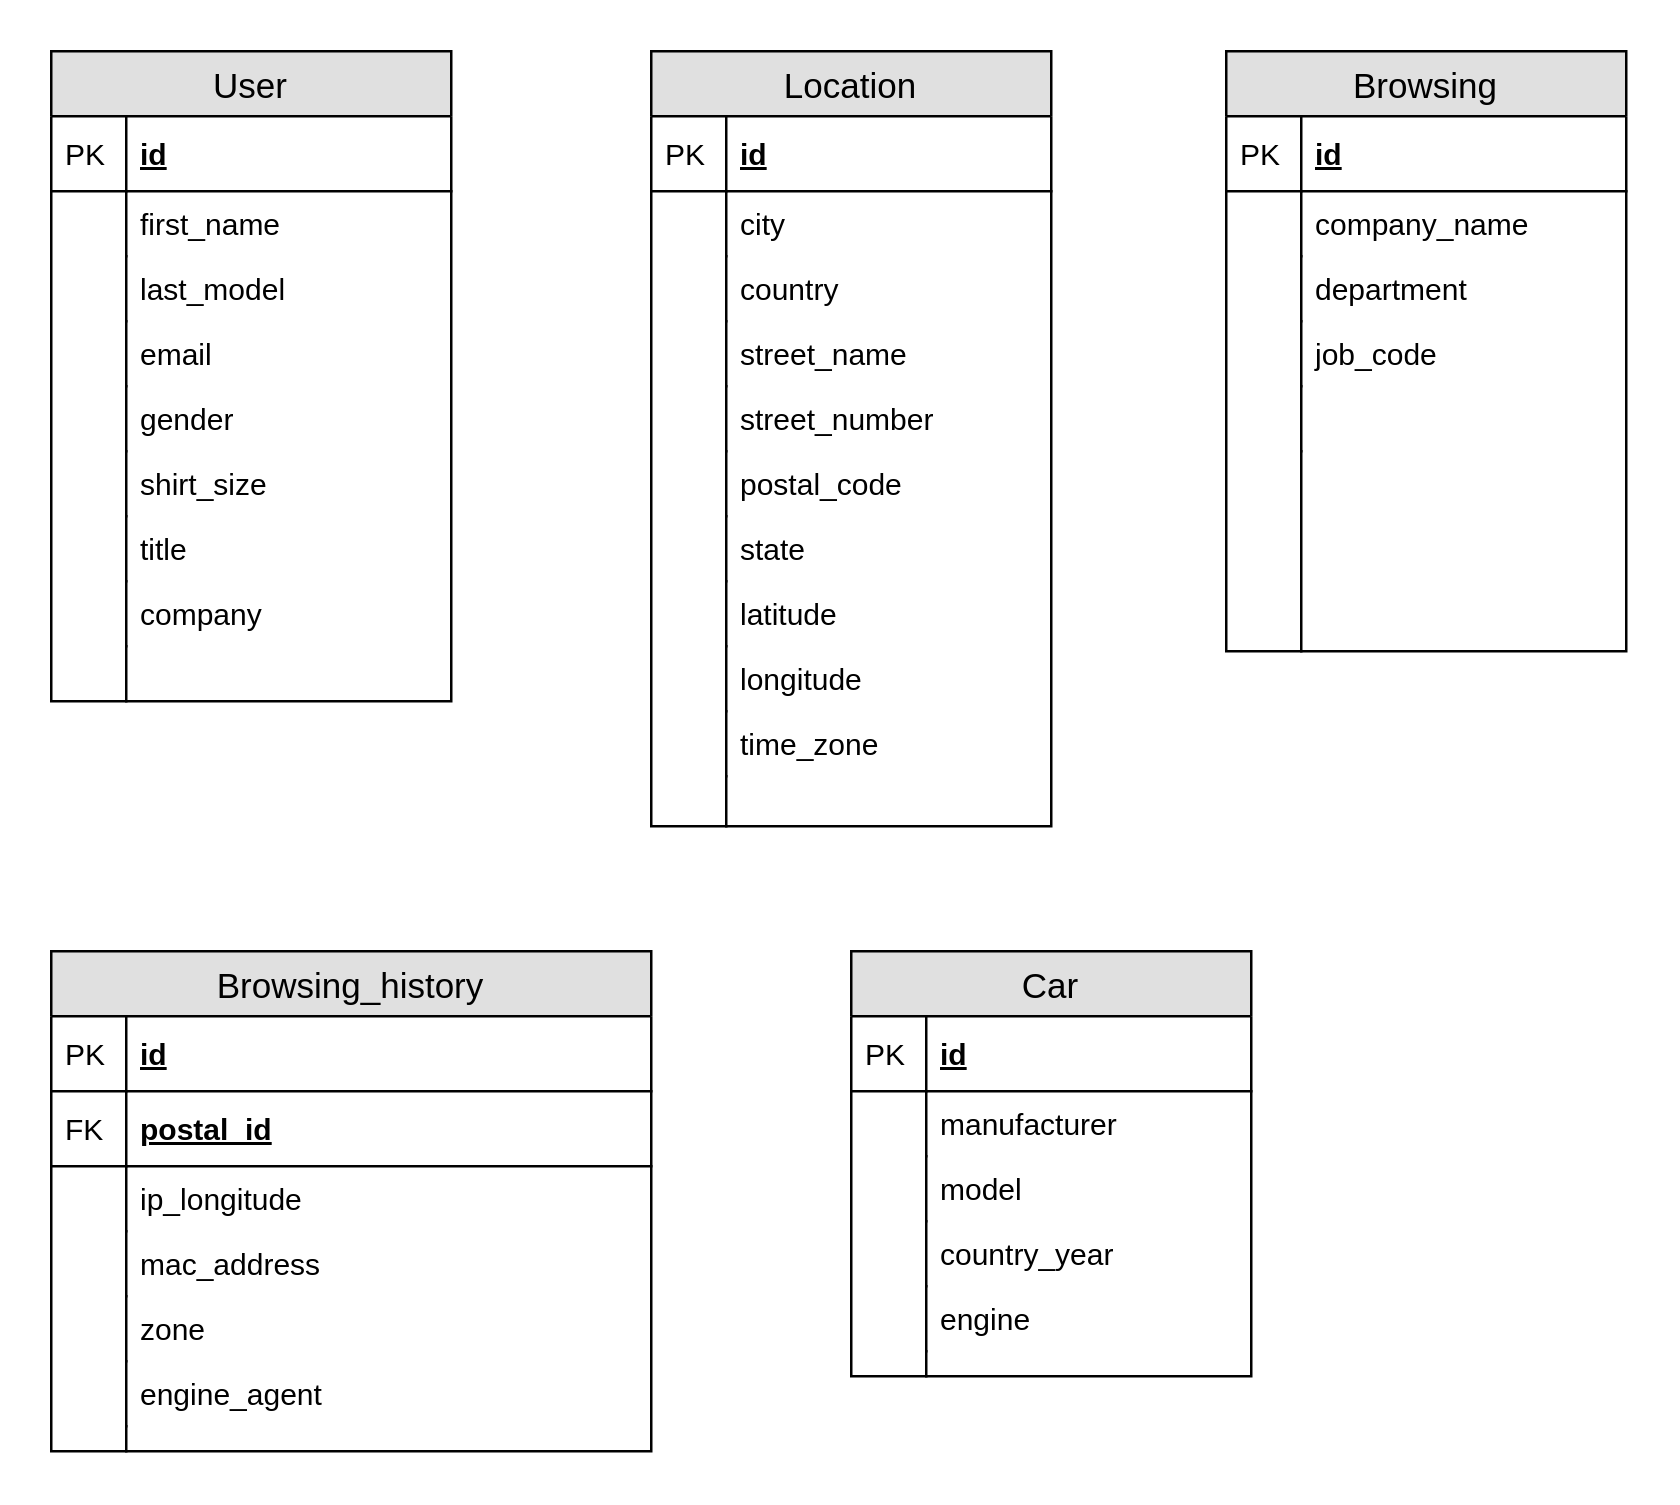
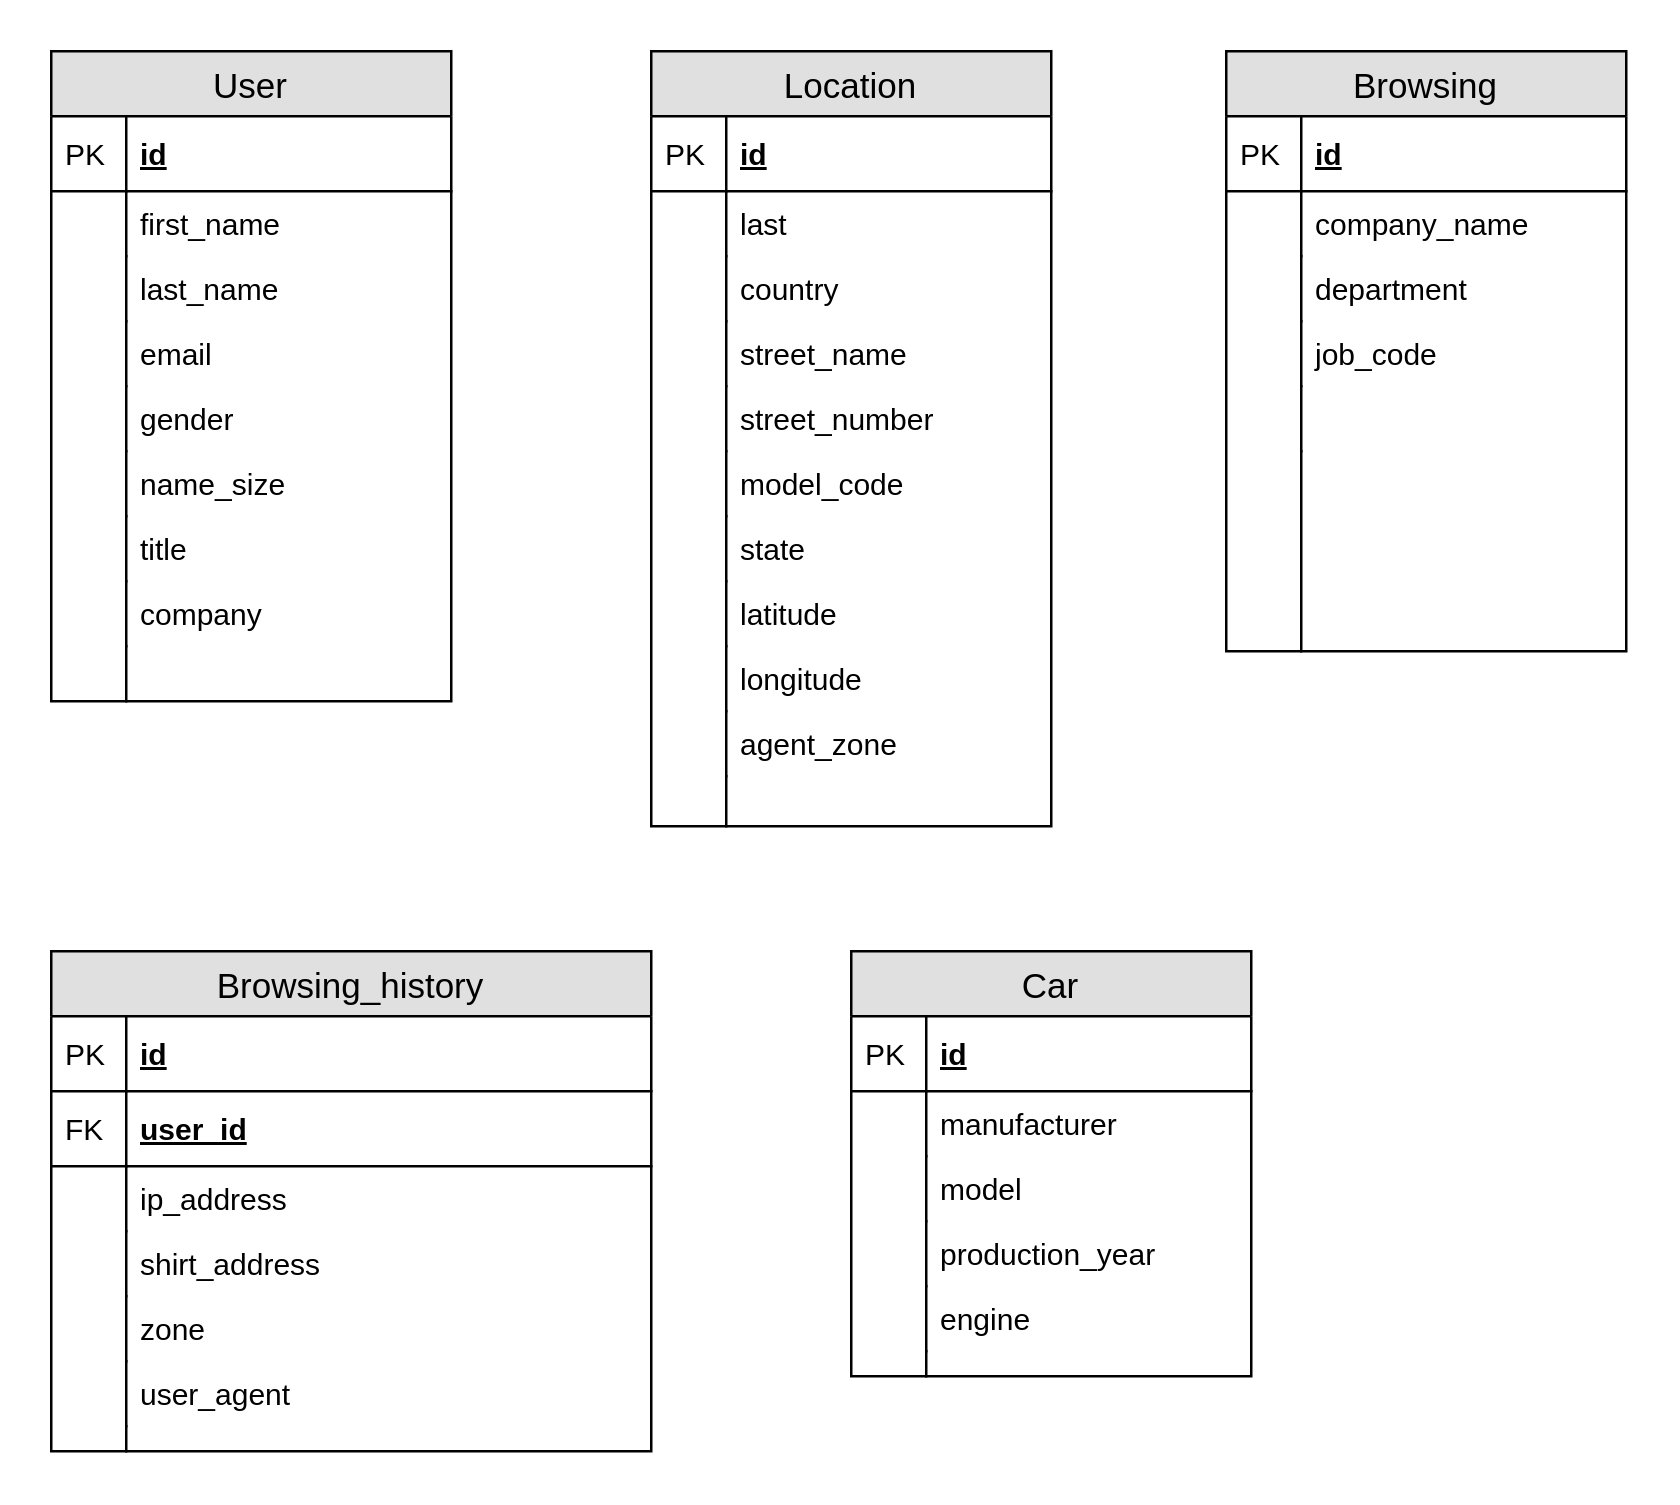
node "city": label "city" -> "last"
node "last_model": label "last_model" -> "last_name"
node "shirt_size": label "shirt_size" -> "name_size"
node "postal_code": label "postal_code" -> "model_code"
node "time_zone": label "time_zone" -> "agent_zone"
node "postal_id": label "postal_id" -> "user_id"
node "ip_longitude": label "ip_longitude" -> "ip_address"
node "country_year": label "country_year" -> "production_year"
node "mac_address": label "mac_address" -> "shirt_address"
node "engine_agent": label "engine_agent" -> "user_agent"
